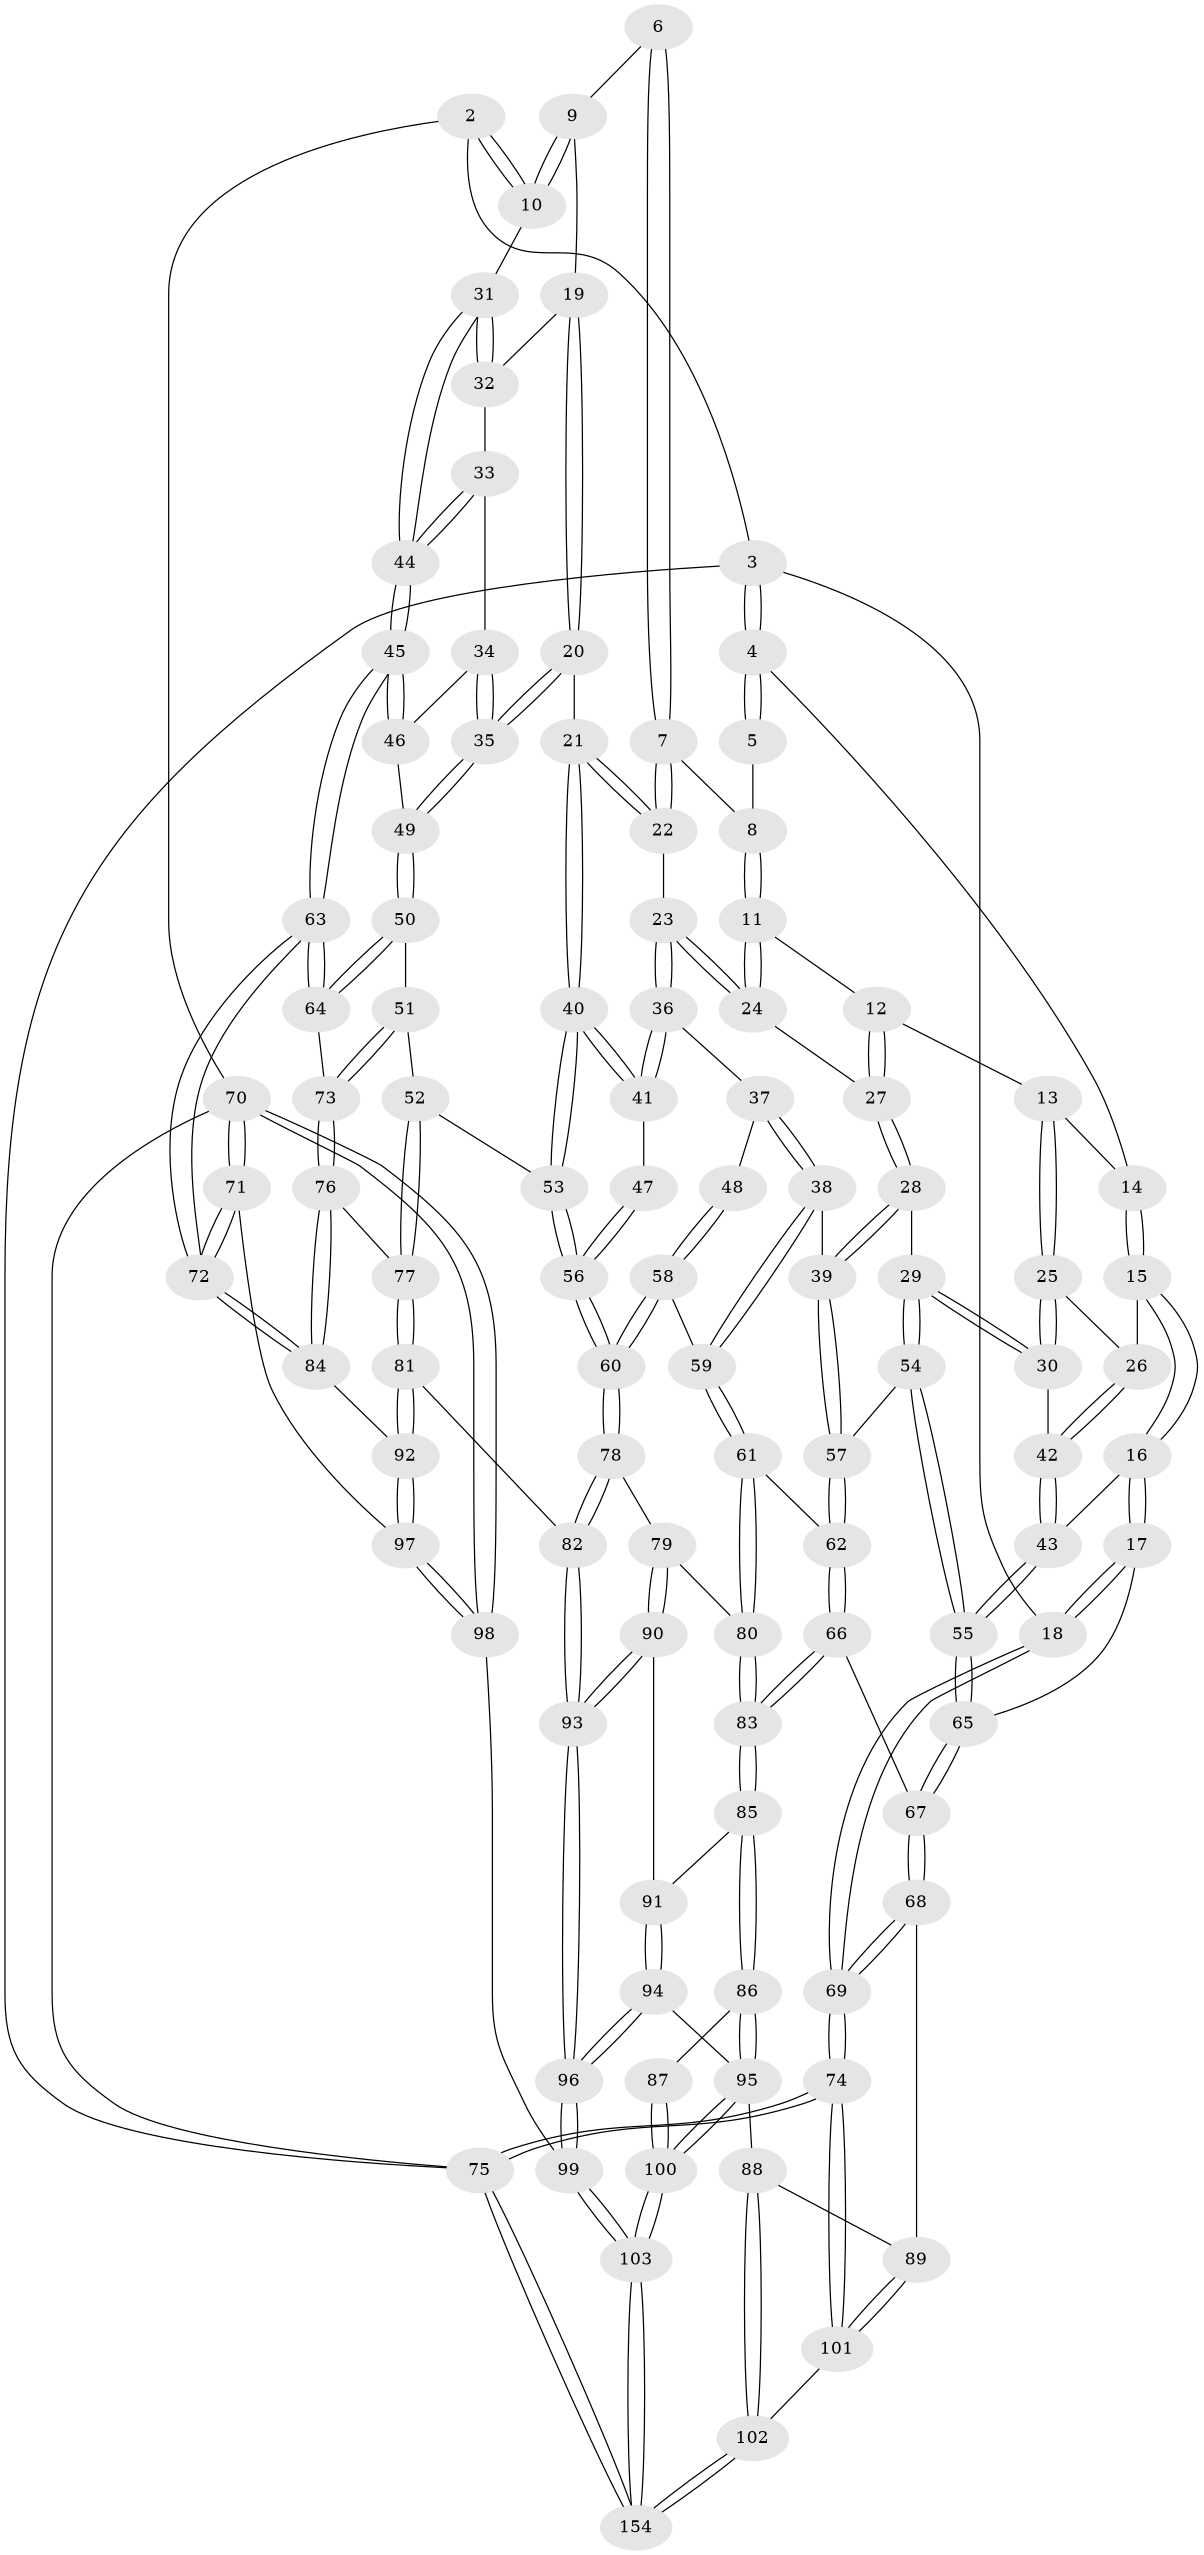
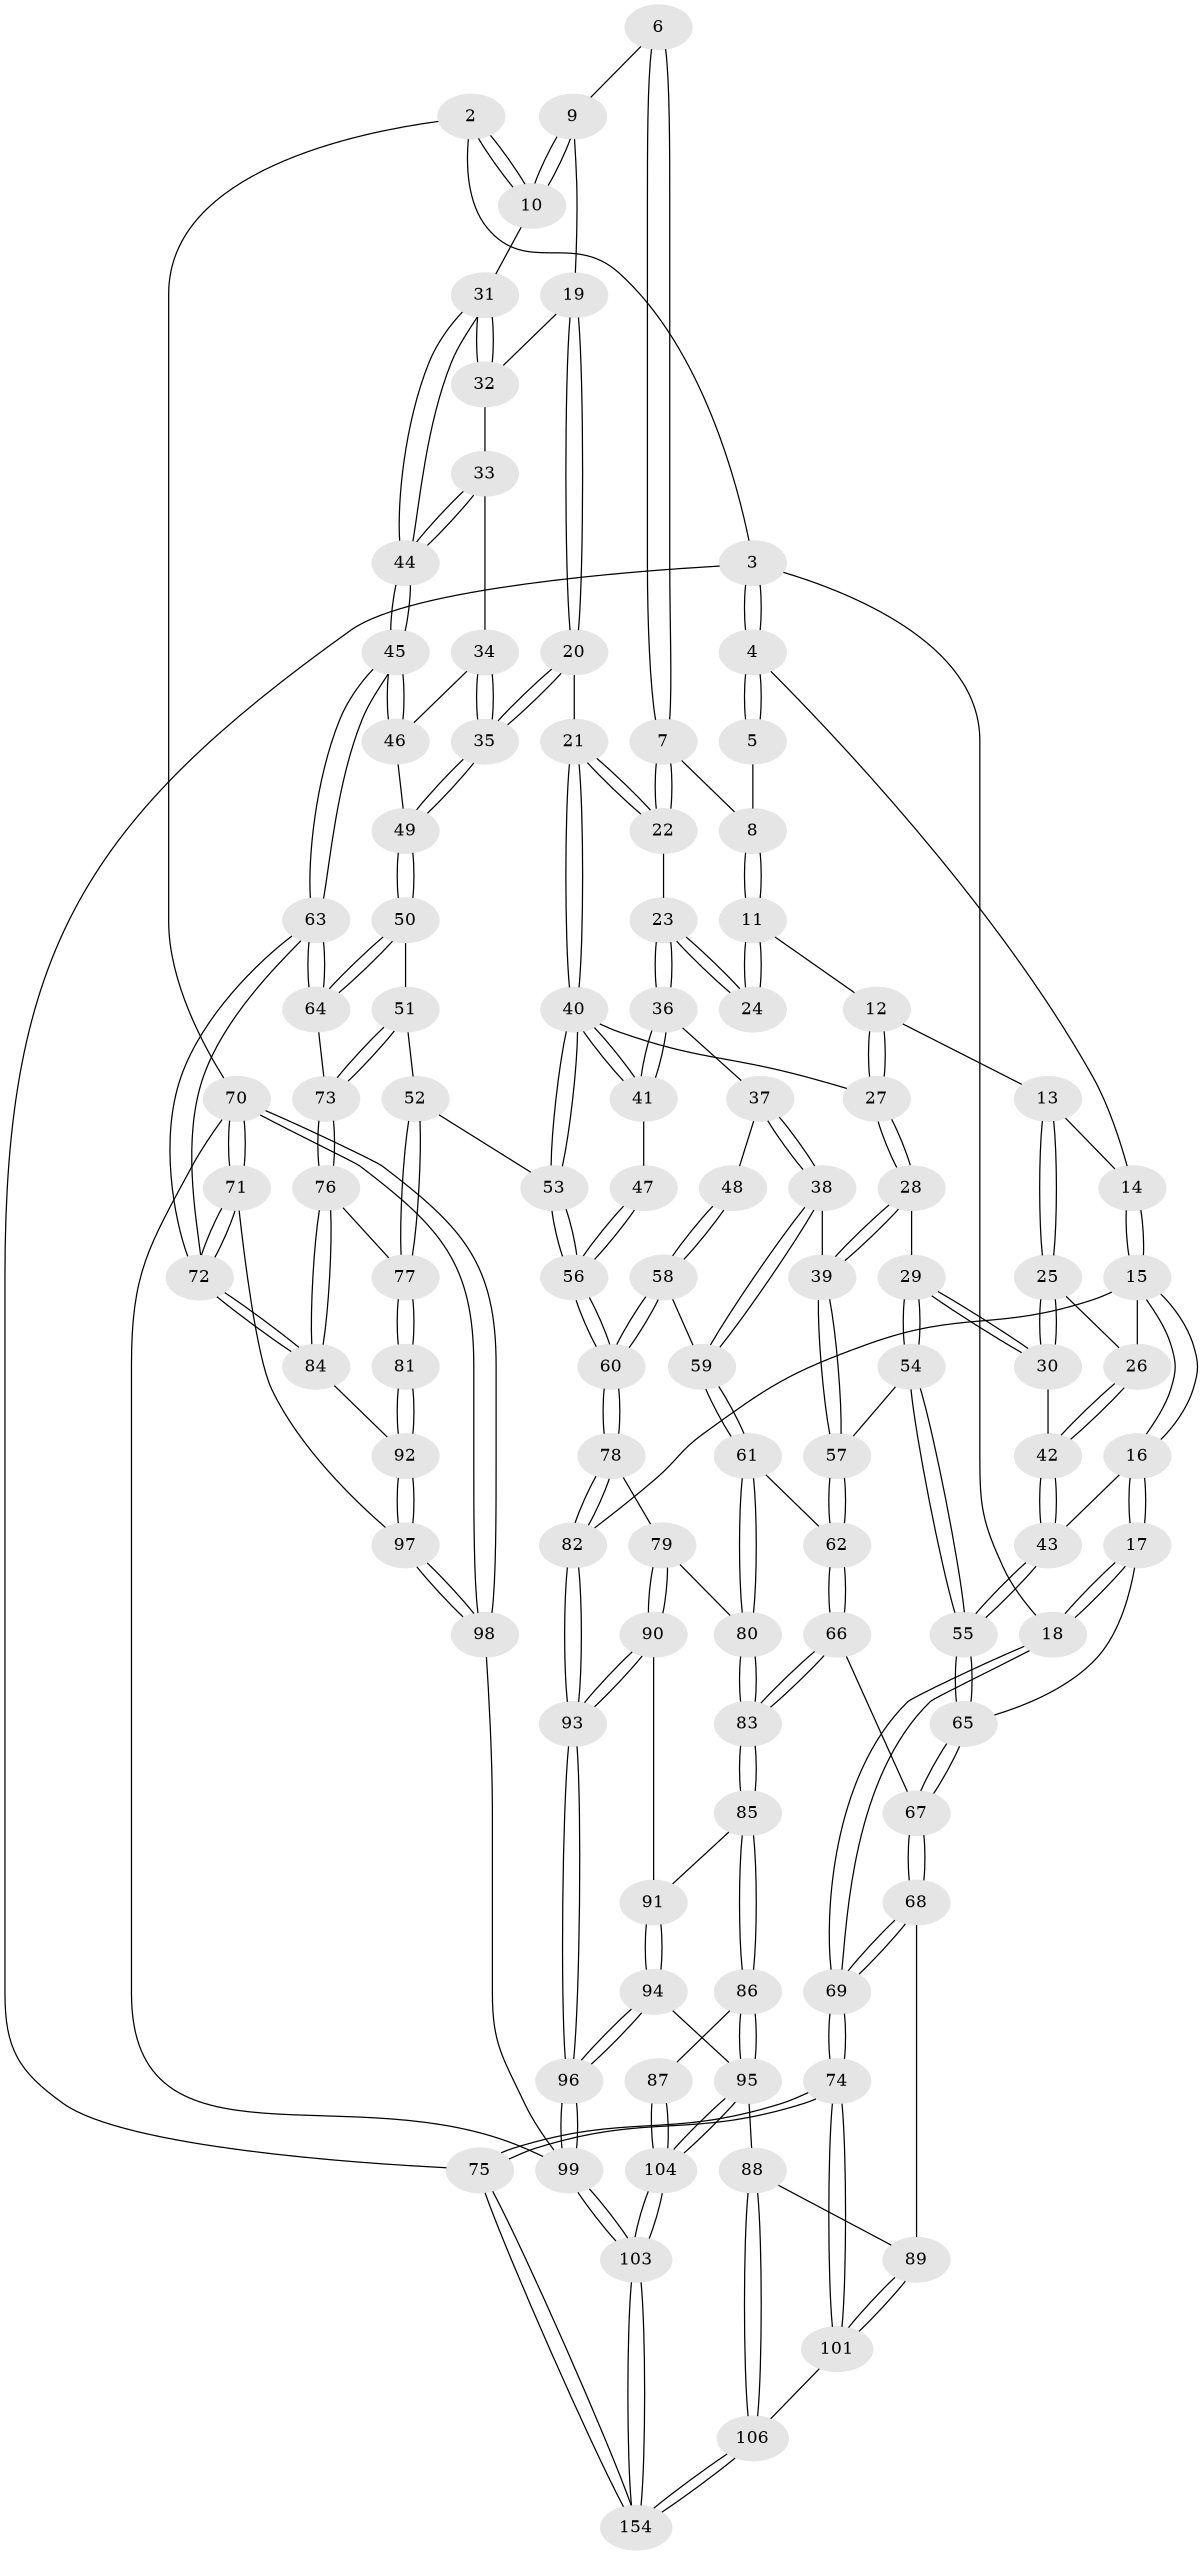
edge "24" -- "27": now "40" -- "27"
edge "81" -- "82": now "15" -- "82"
edge "70" -- "75": now "70" -- "99"
node "100": label "100" -> "104"
node "102": label "102" -> "106"
